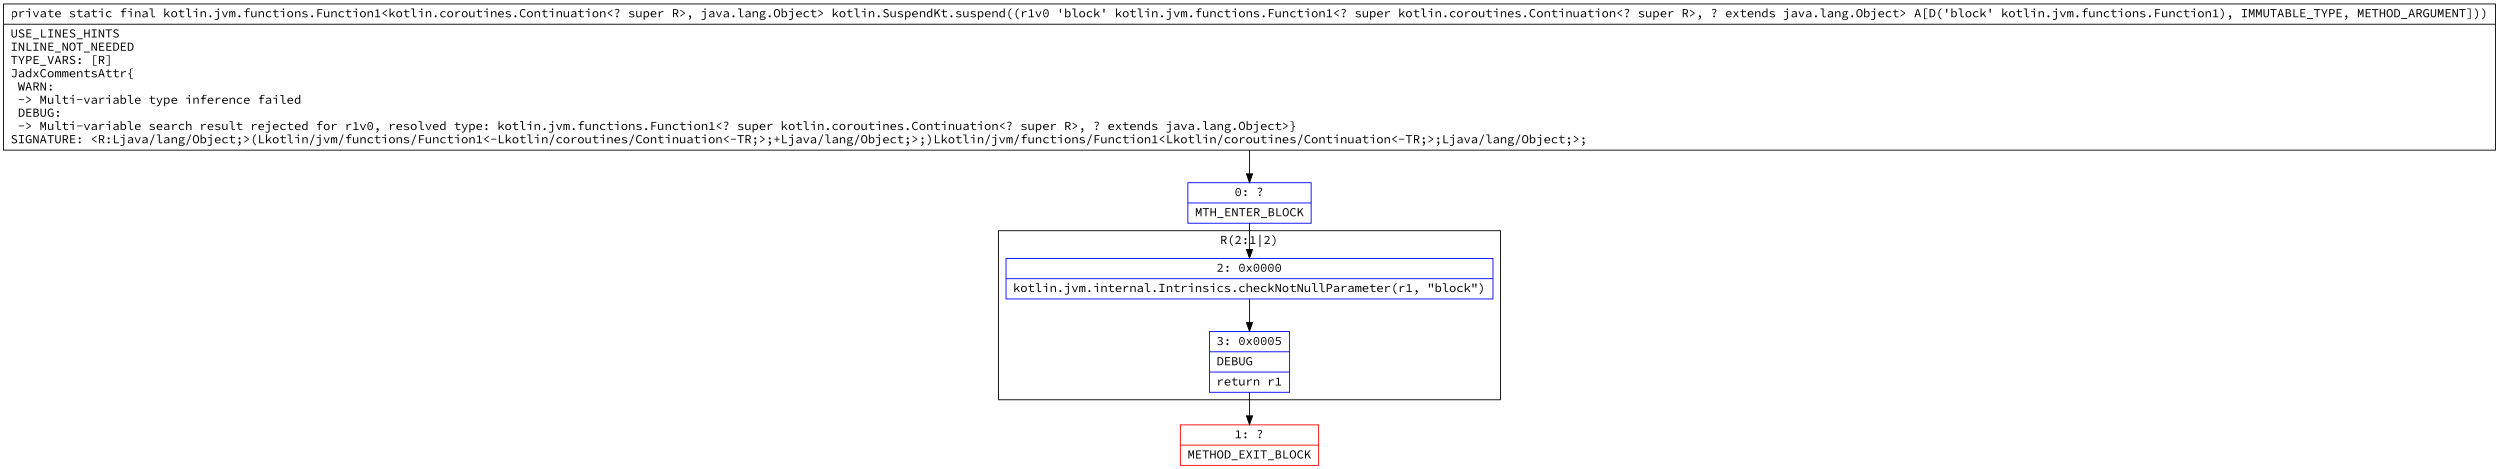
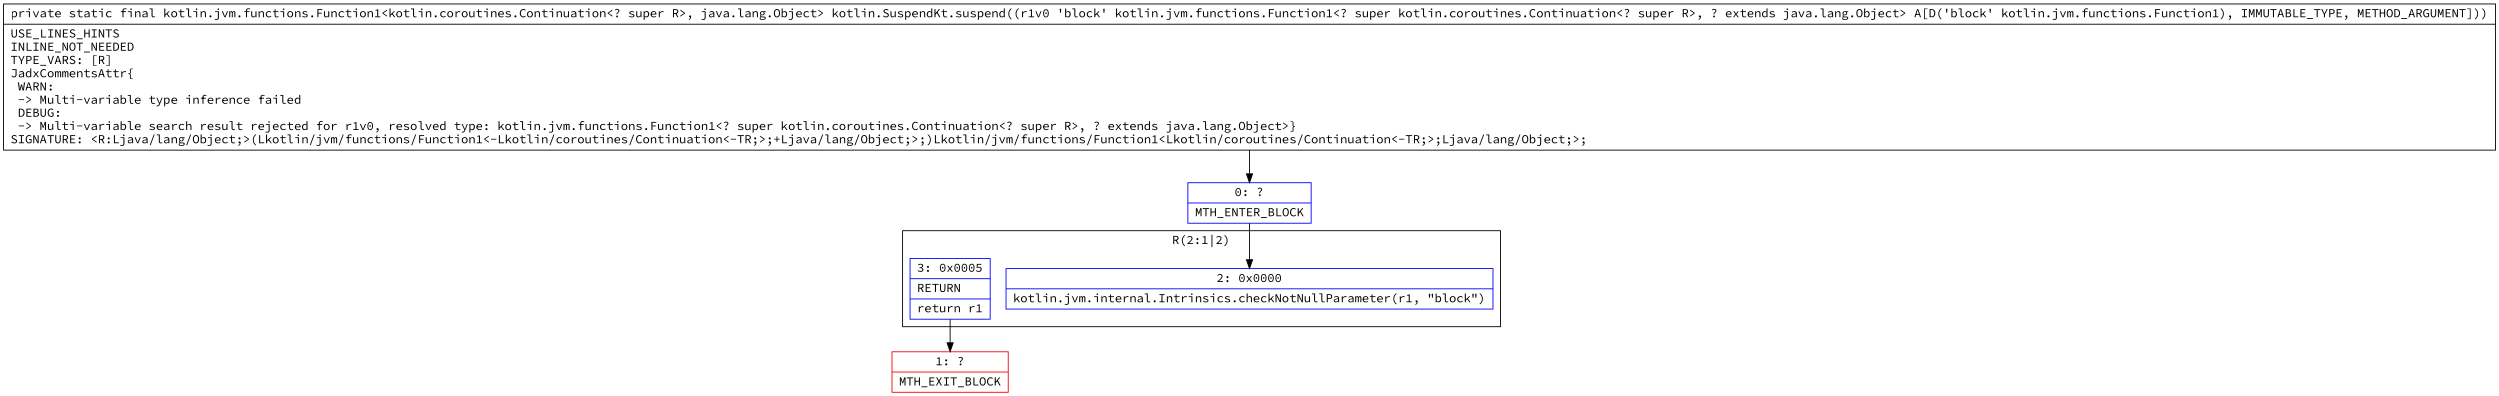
edge "2: 0x0000" -> "3: 0x0005": removed
node "3: 0x0005": text "DEBUG" -> "RETURN"
node "1: ?": text "METHOD_EXIT_BLOCK" -> "MTH_EXIT_BLOCK"
